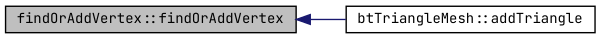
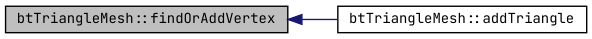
node "findOrAddVertex::findOrAddVertex": label "findOrAddVertex::findOrAddVertex" -> "btTriangleMesh::findOrAddVertex"
